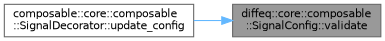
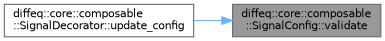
node "composable::core::composable ::SignalDecorator::update_config": label "composable::core::composable ::SignalDecorator::update_config" -> "diffeq::core::composable ::SignalDecorator::update_config"
